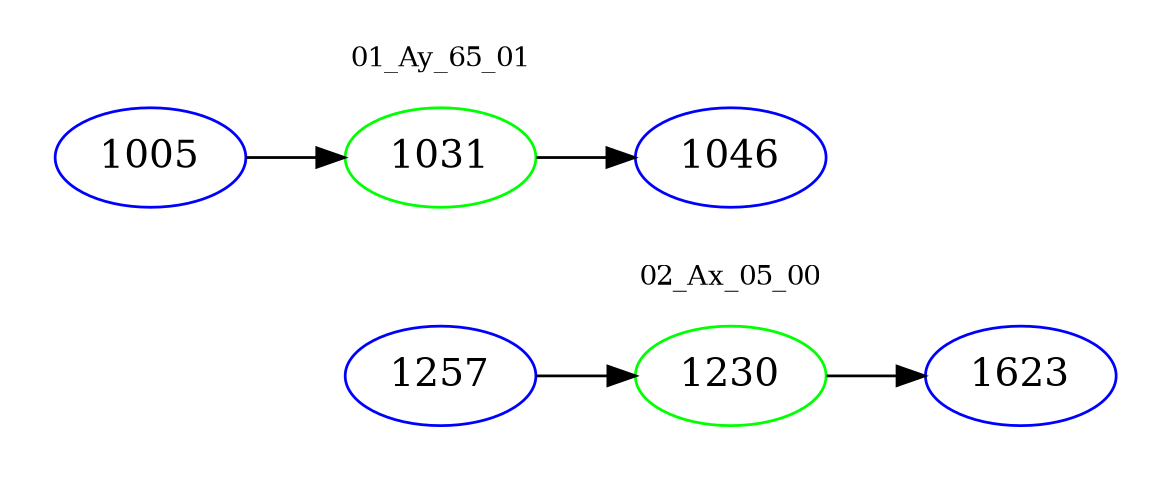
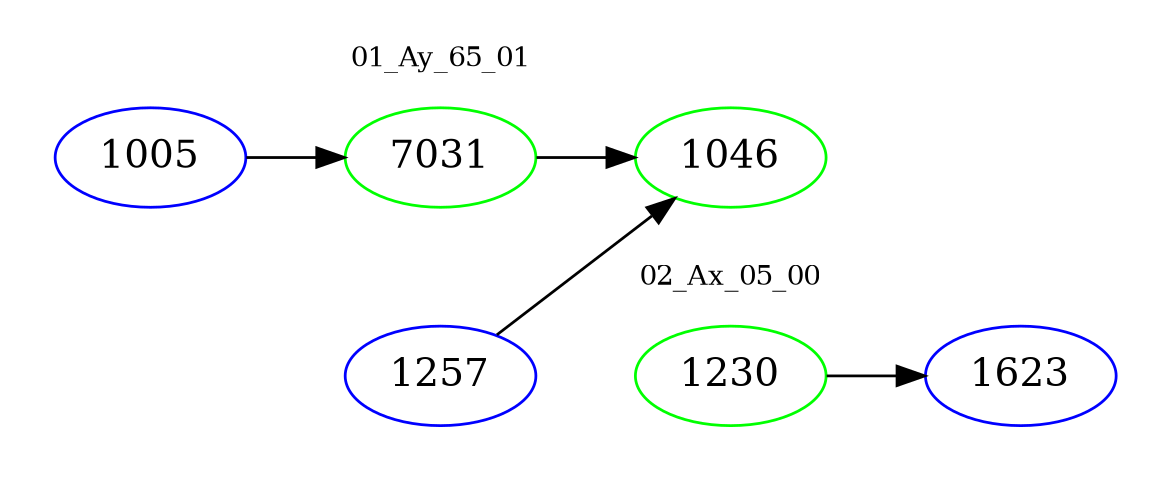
node "1031": label "1031" -> "7031"
node "1046": color blue -> green
edge "1257" -> "1230": now "1257" -> "1046"
